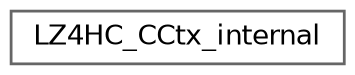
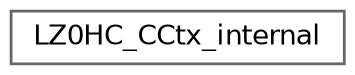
node "LZ4HC_CCtx_internal": label "LZ4HC_CCtx_internal" -> "LZ0HC_CCtx_internal"
